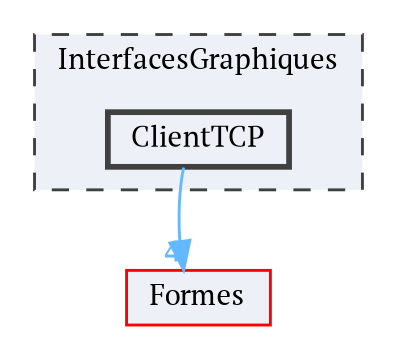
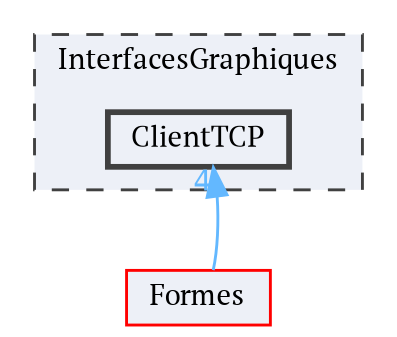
edge "ClientTCP" -> "Formes": reversed
